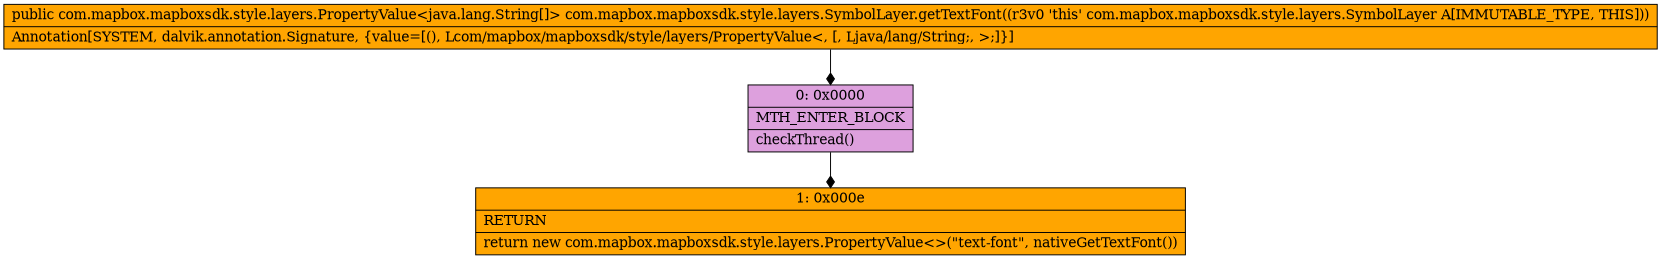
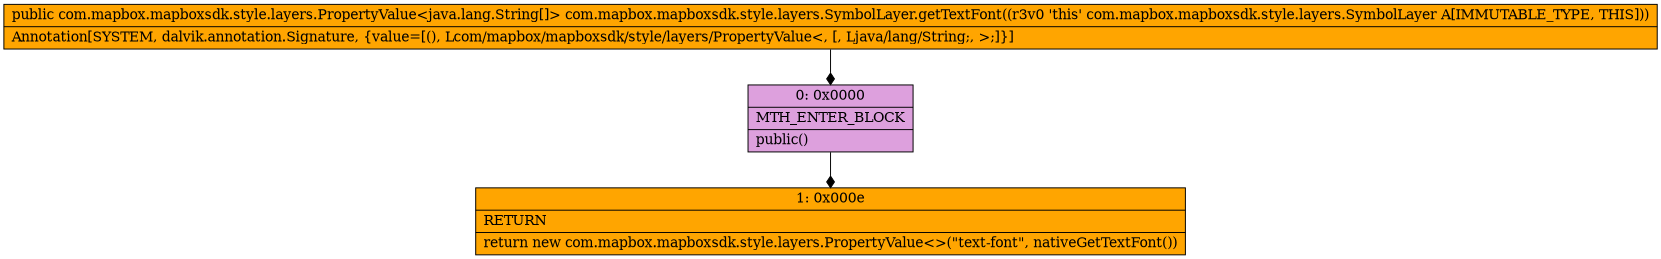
node "0: 0x0000": text "checkThread()" -> "public()"
